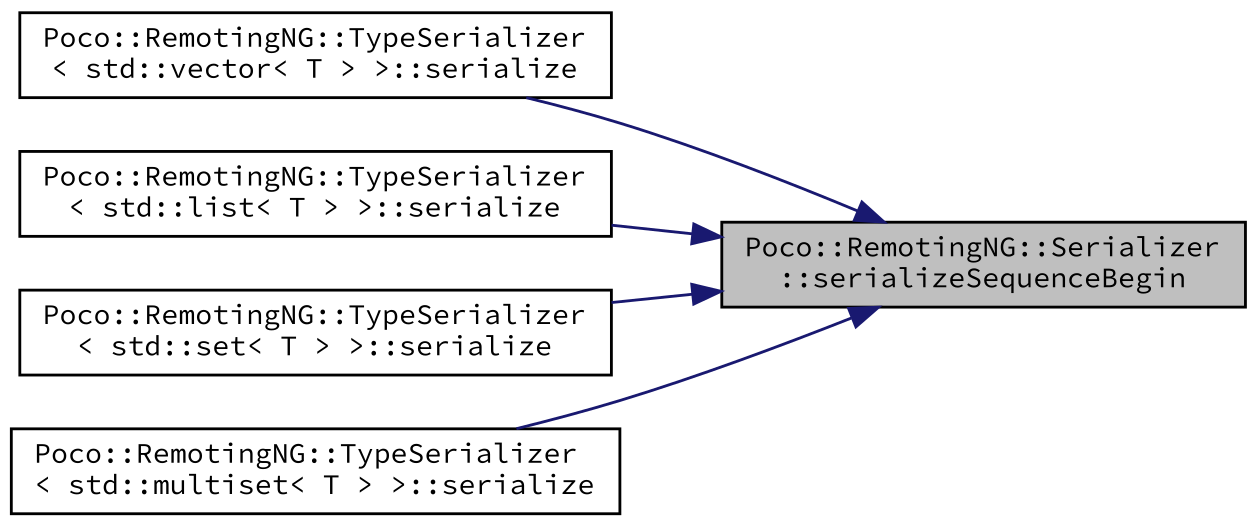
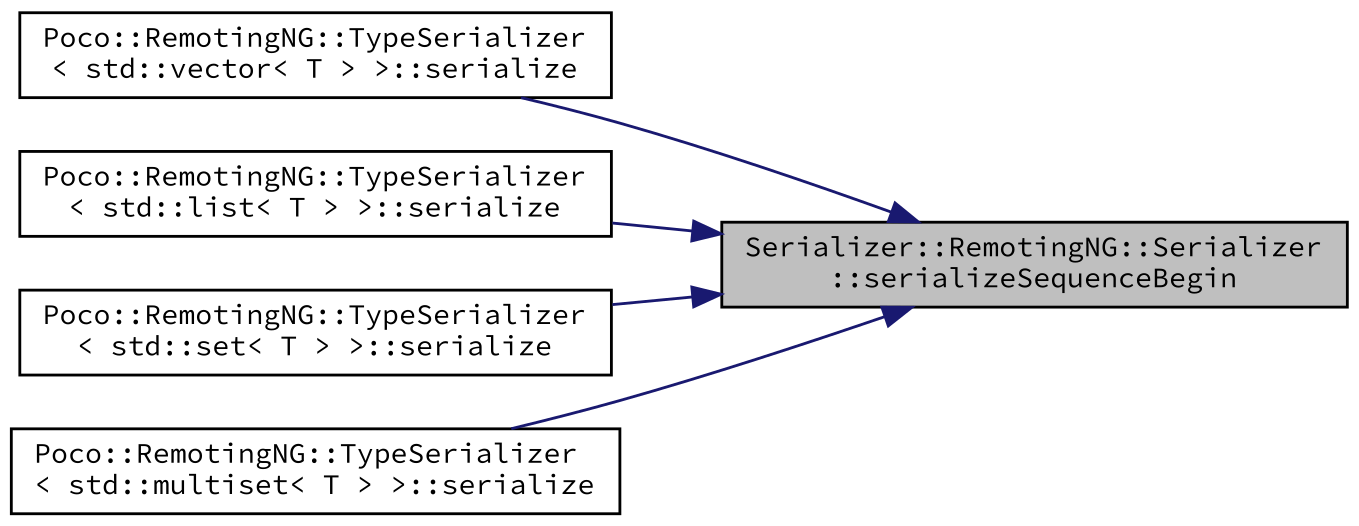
node "Poco::RemotingNG::Serializer ::serializeSequenceBegin": label "Poco::RemotingNG::Serializer ::serializeSequenceBegin" -> "Serializer::RemotingNG::Serializer ::serializeSequenceBegin"
